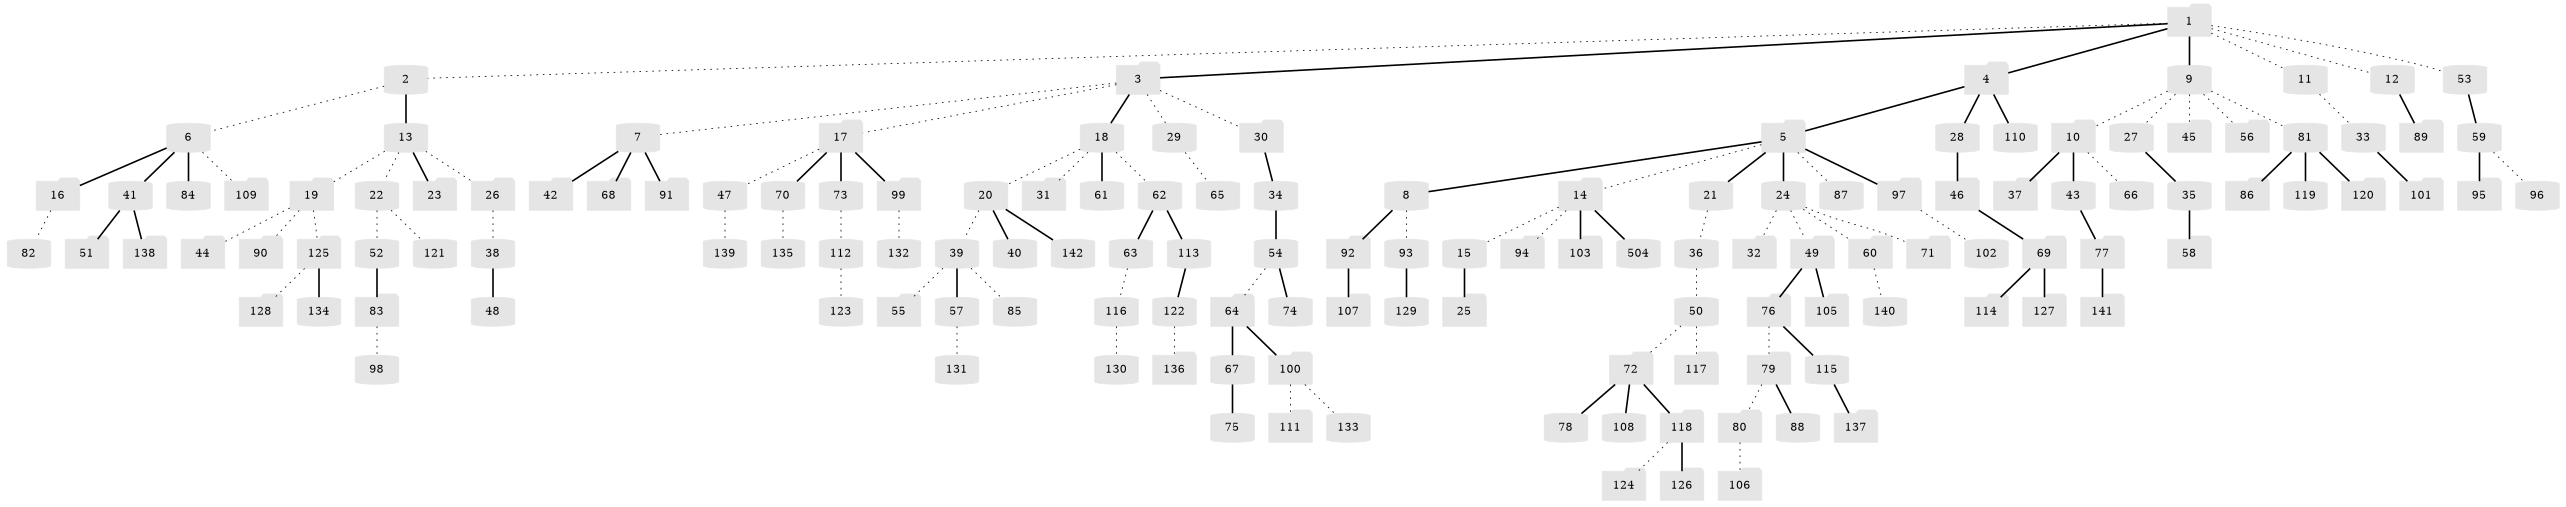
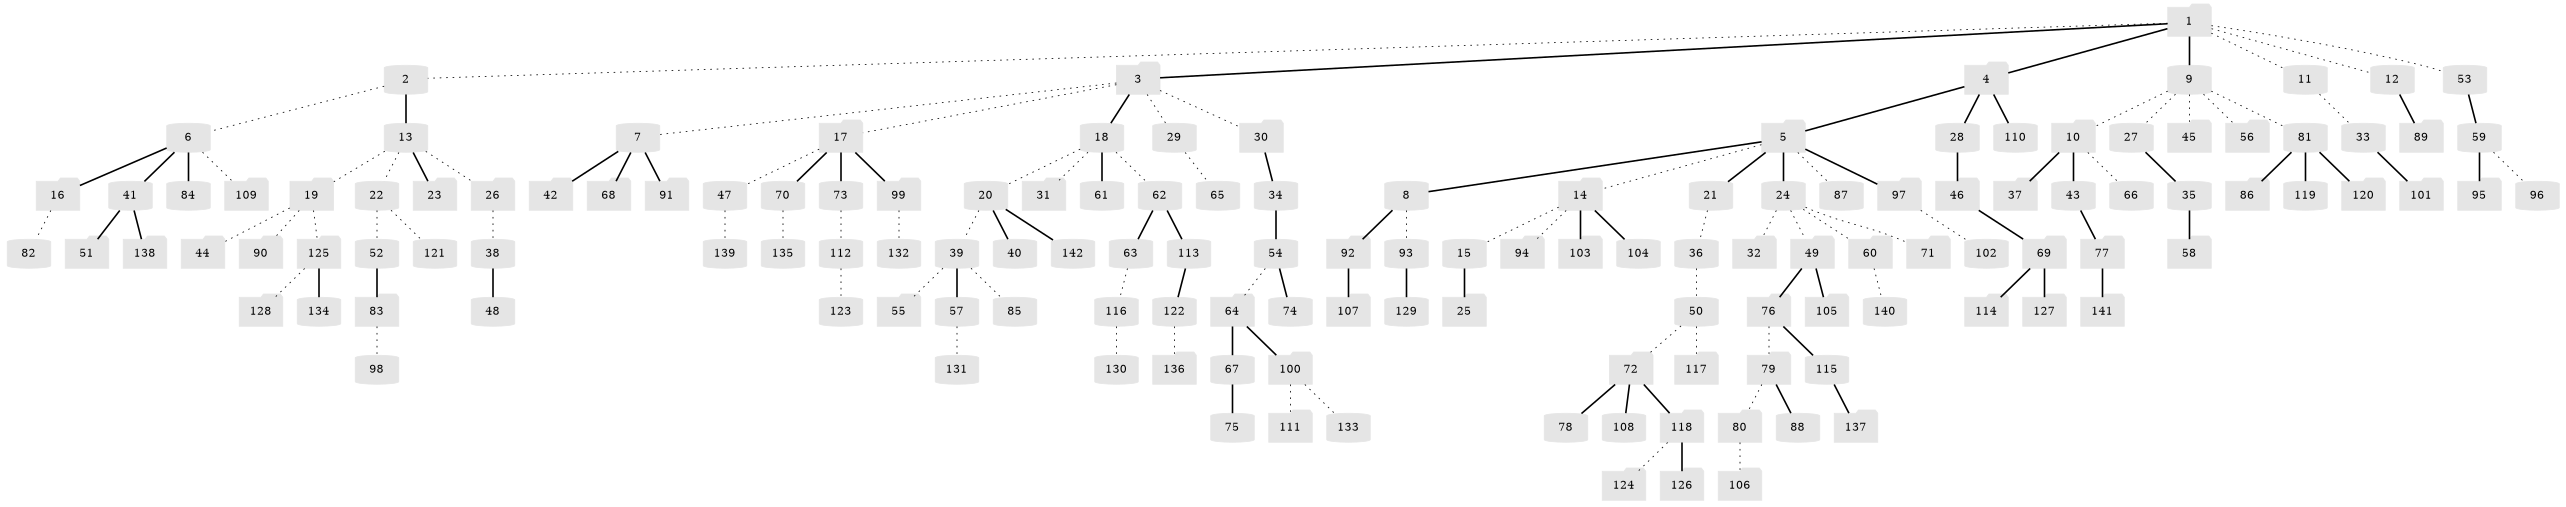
node "504": label "504" -> "104"
